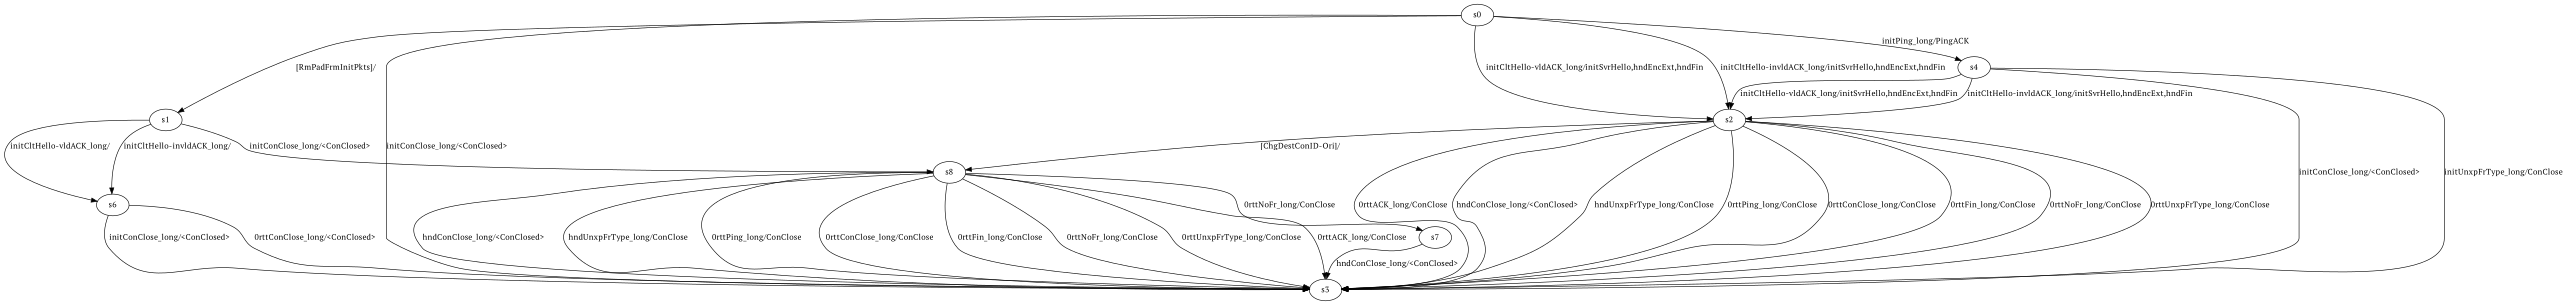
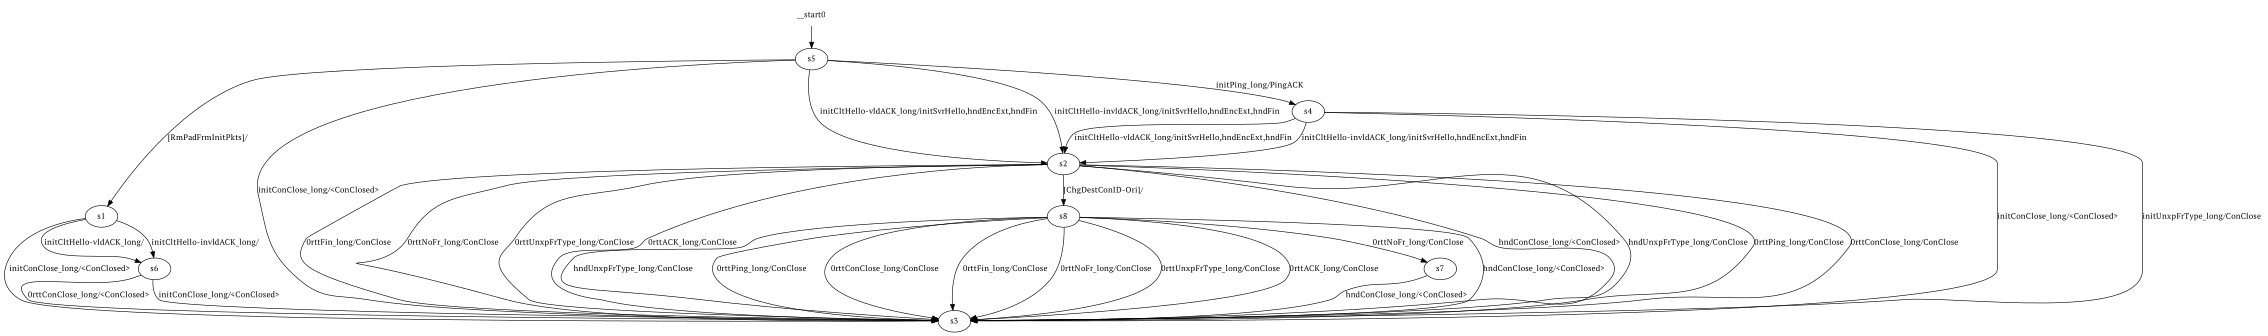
node "__start0": added
node "s0": label "s0" -> "s5"
edge "s1" -> "s8": now "s1" -> "s3"
